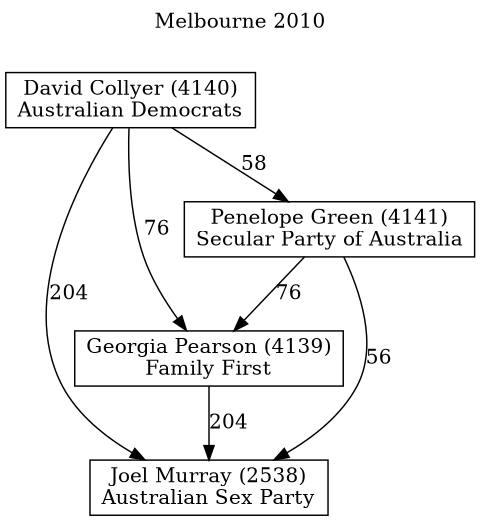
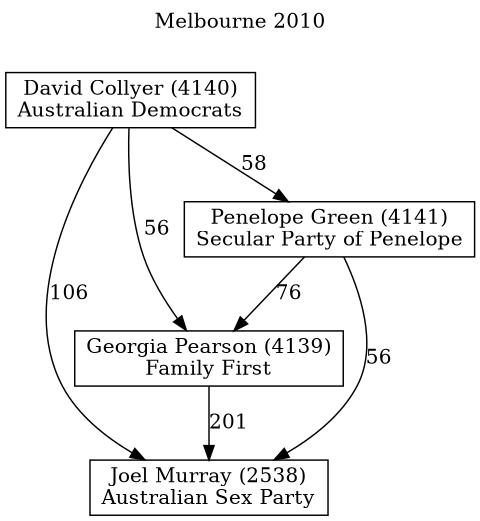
edge "David Collyer (4140) Australian Democrats" -> "Georgia Pearson (4139) Family First": label "76" -> "56"
node "Penelope Green (4141) Secular Party of Australia": label "Penelope Green (4141) Secular Party of Australia" -> "Penelope Green (4141) Secular Party of Penelope"
edge "David Collyer (4140) Australian Democrats" -> "Joel Murray (2538) Australian Sex Party": label "204" -> "106"
edge "Georgia Pearson (4139) Family First" -> "Joel Murray (2538) Australian Sex Party": label "204" -> "201"
